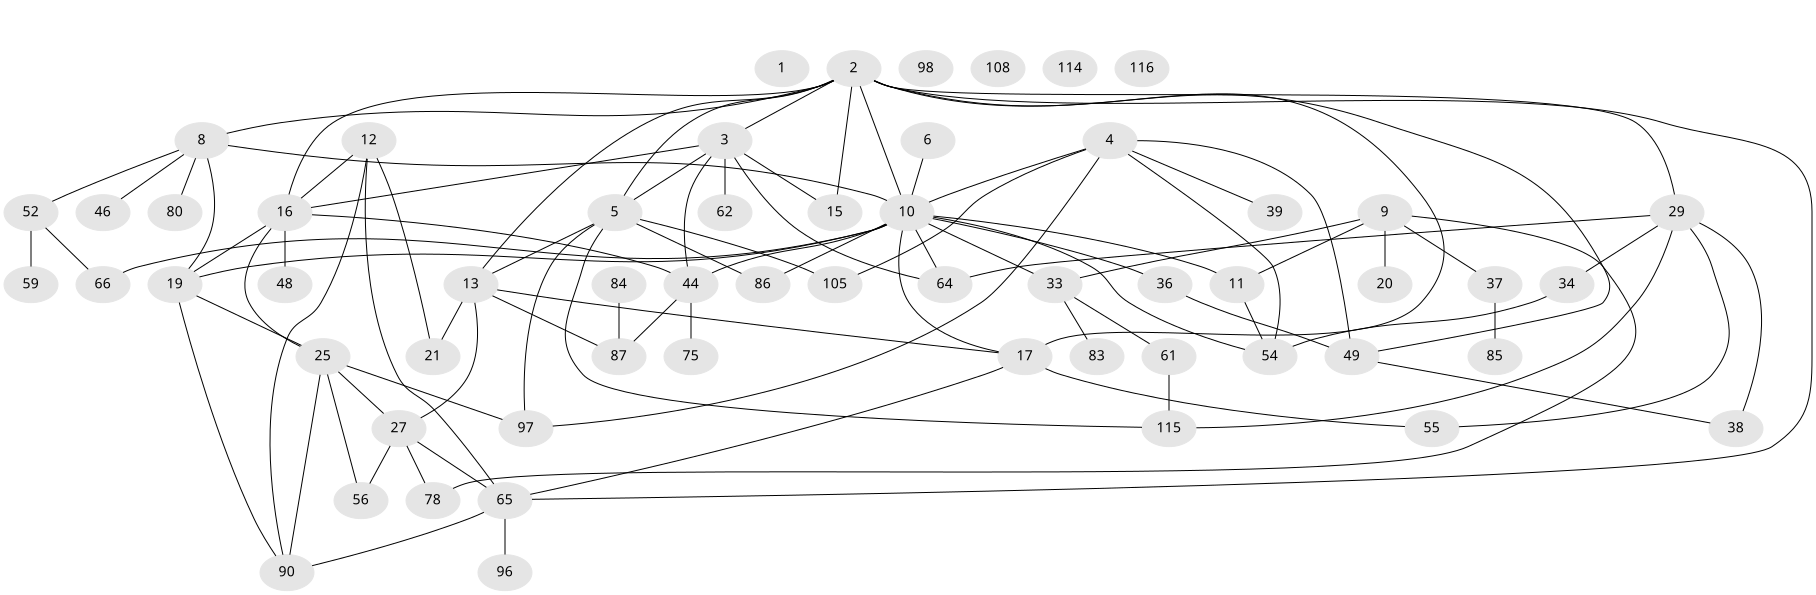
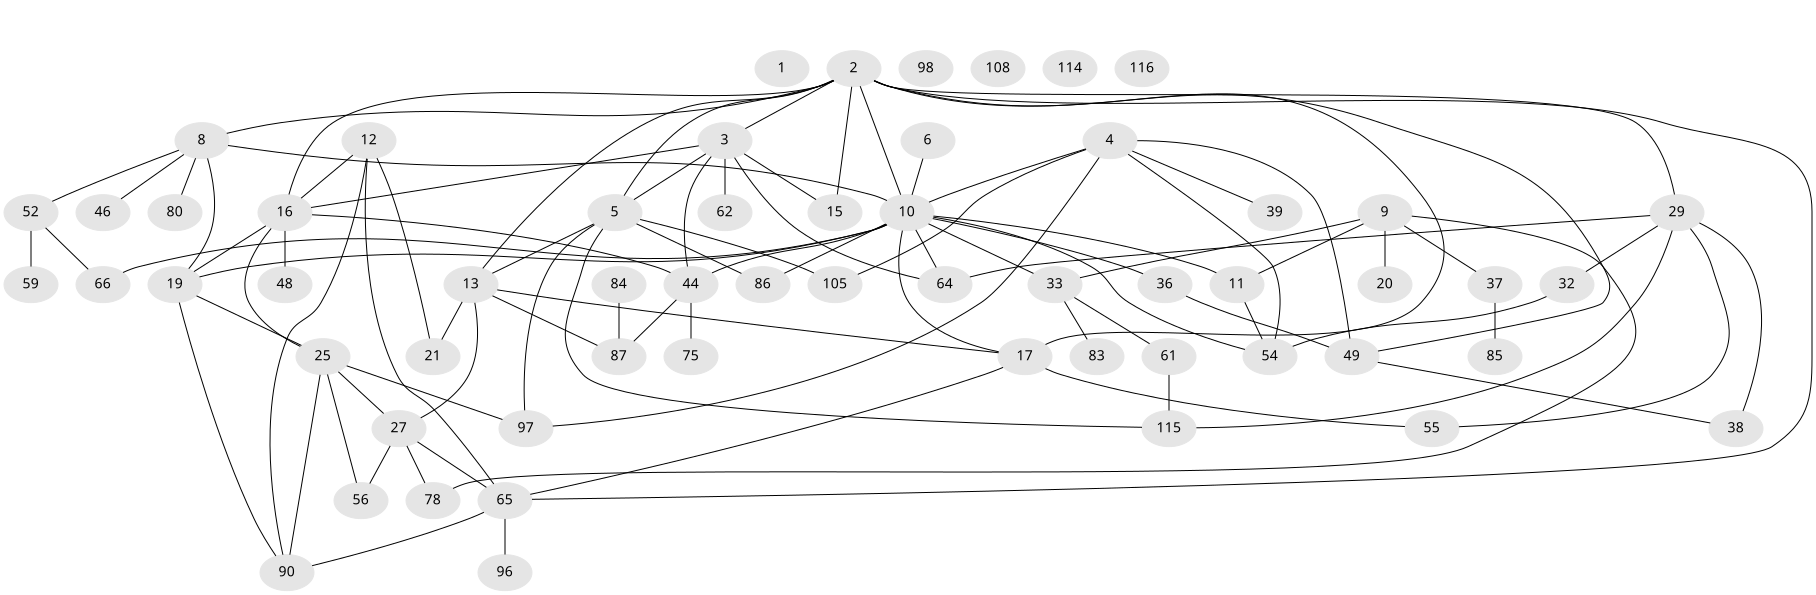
node "34": label "34" -> "32"
